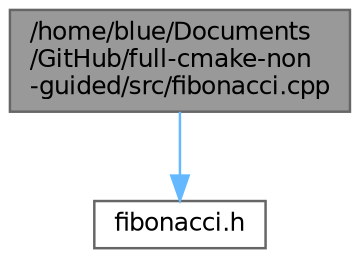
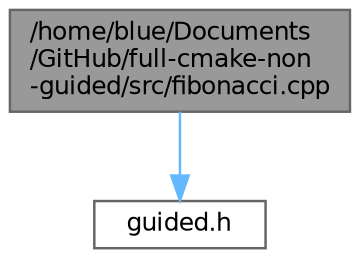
node "fibonacci.h": label "fibonacci.h" -> "guided.h"
